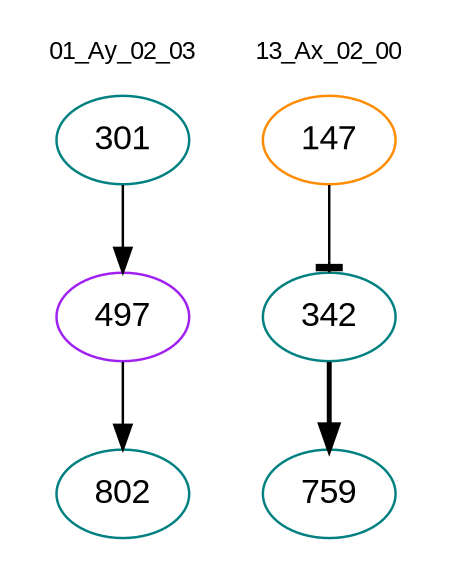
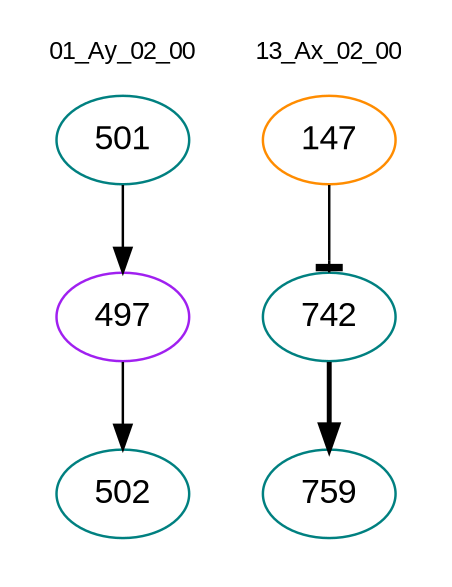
cluster "01_Ay_02_03": label "01_Ay_02_03" -> "01_Ay_02_00"
node "301": label "301" -> "501"
node "342": label "342" -> "742"
node "802": label "802" -> "502"
